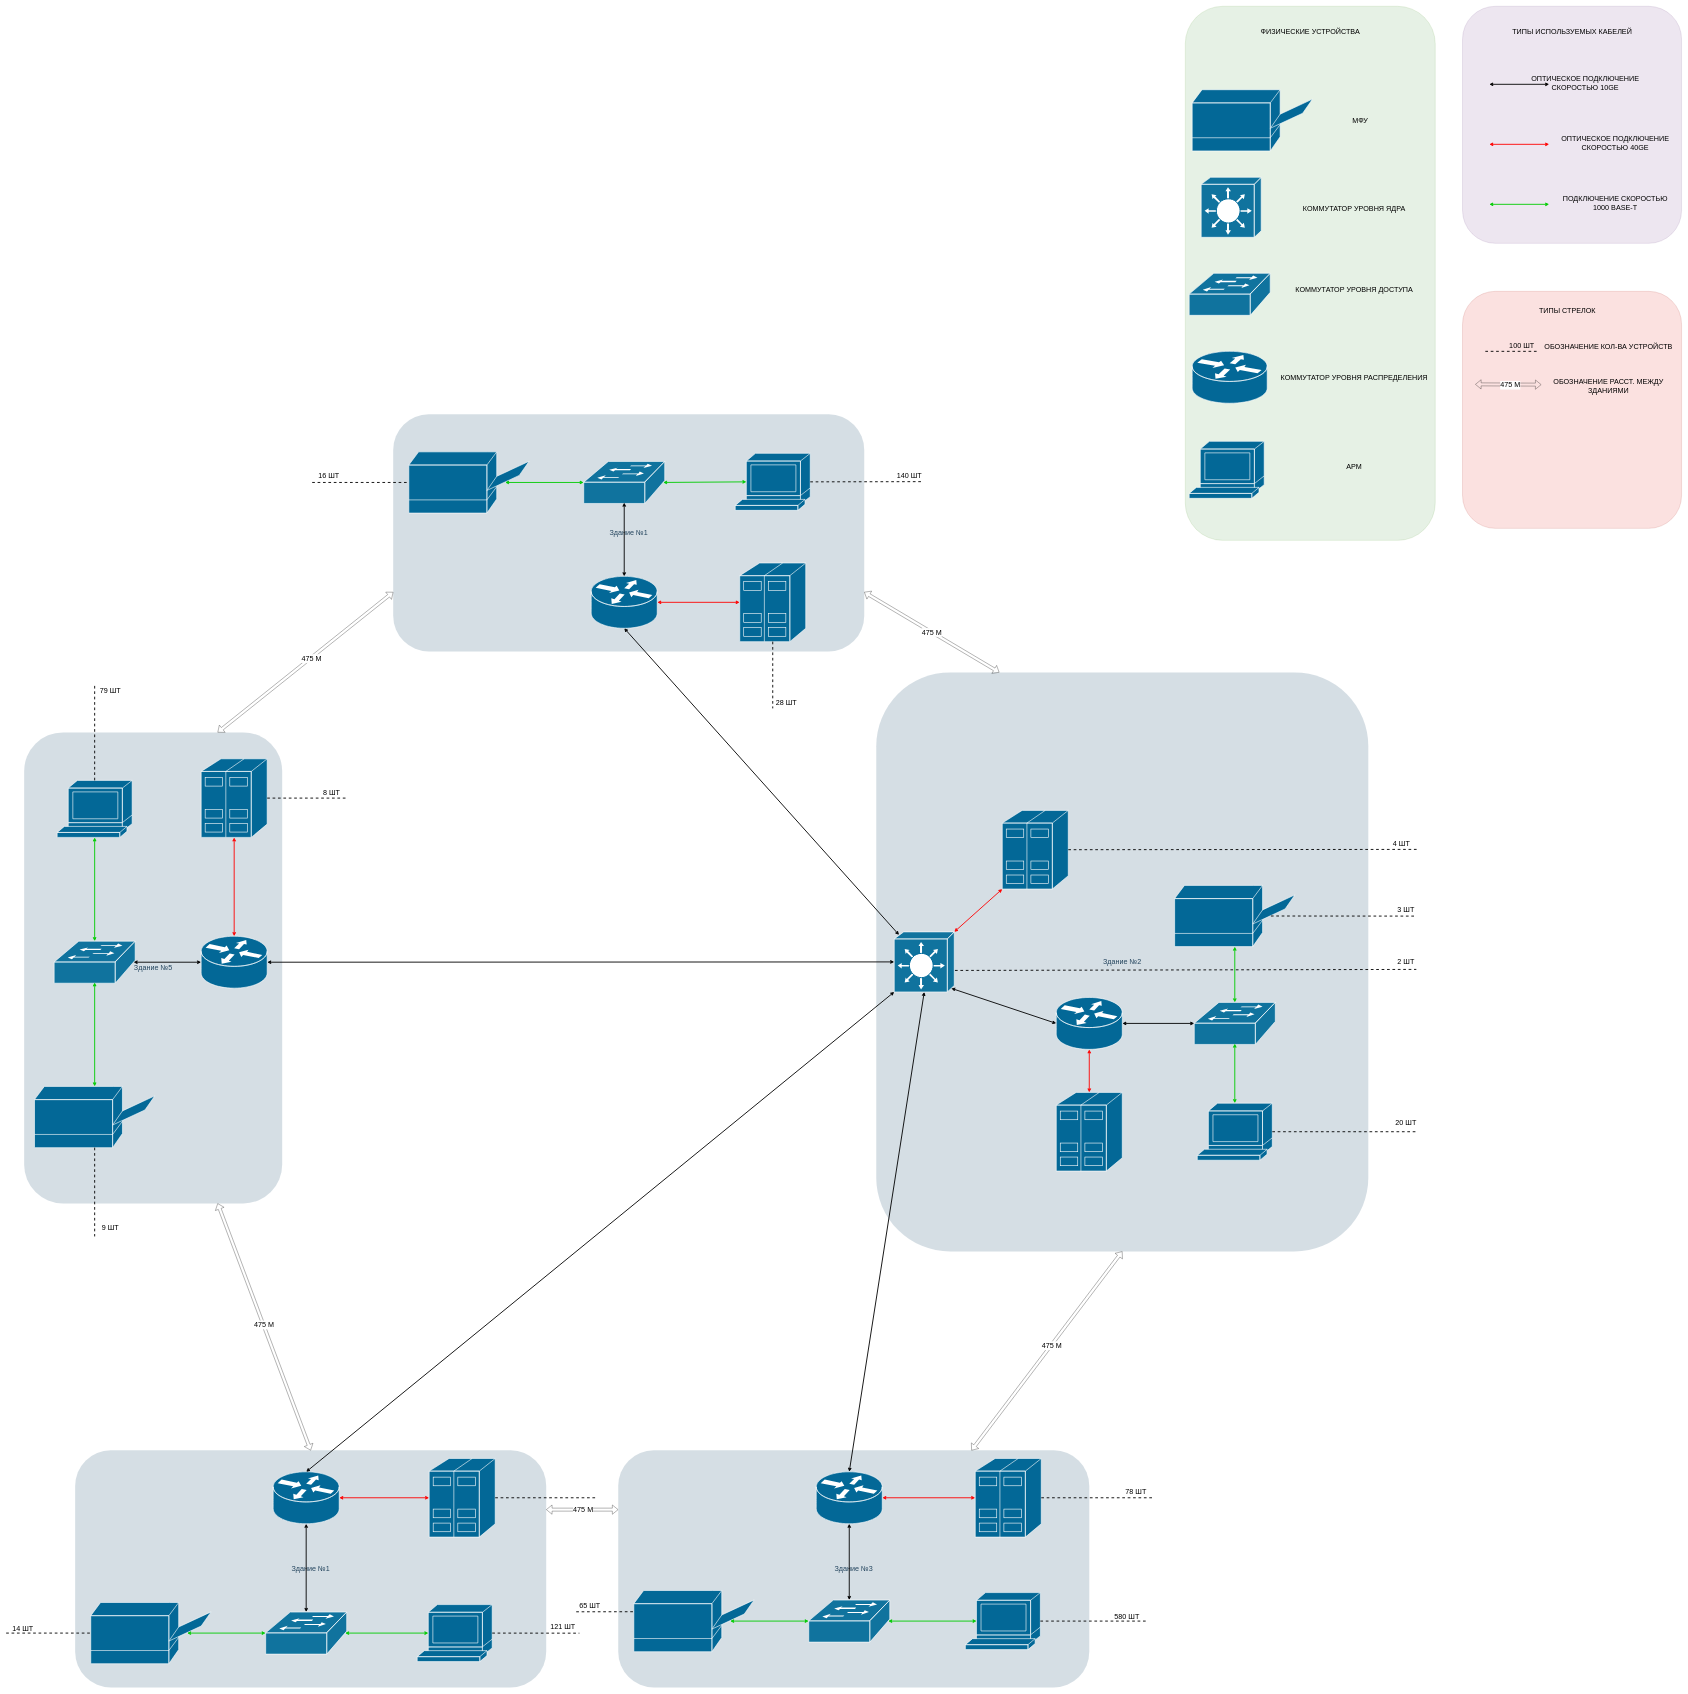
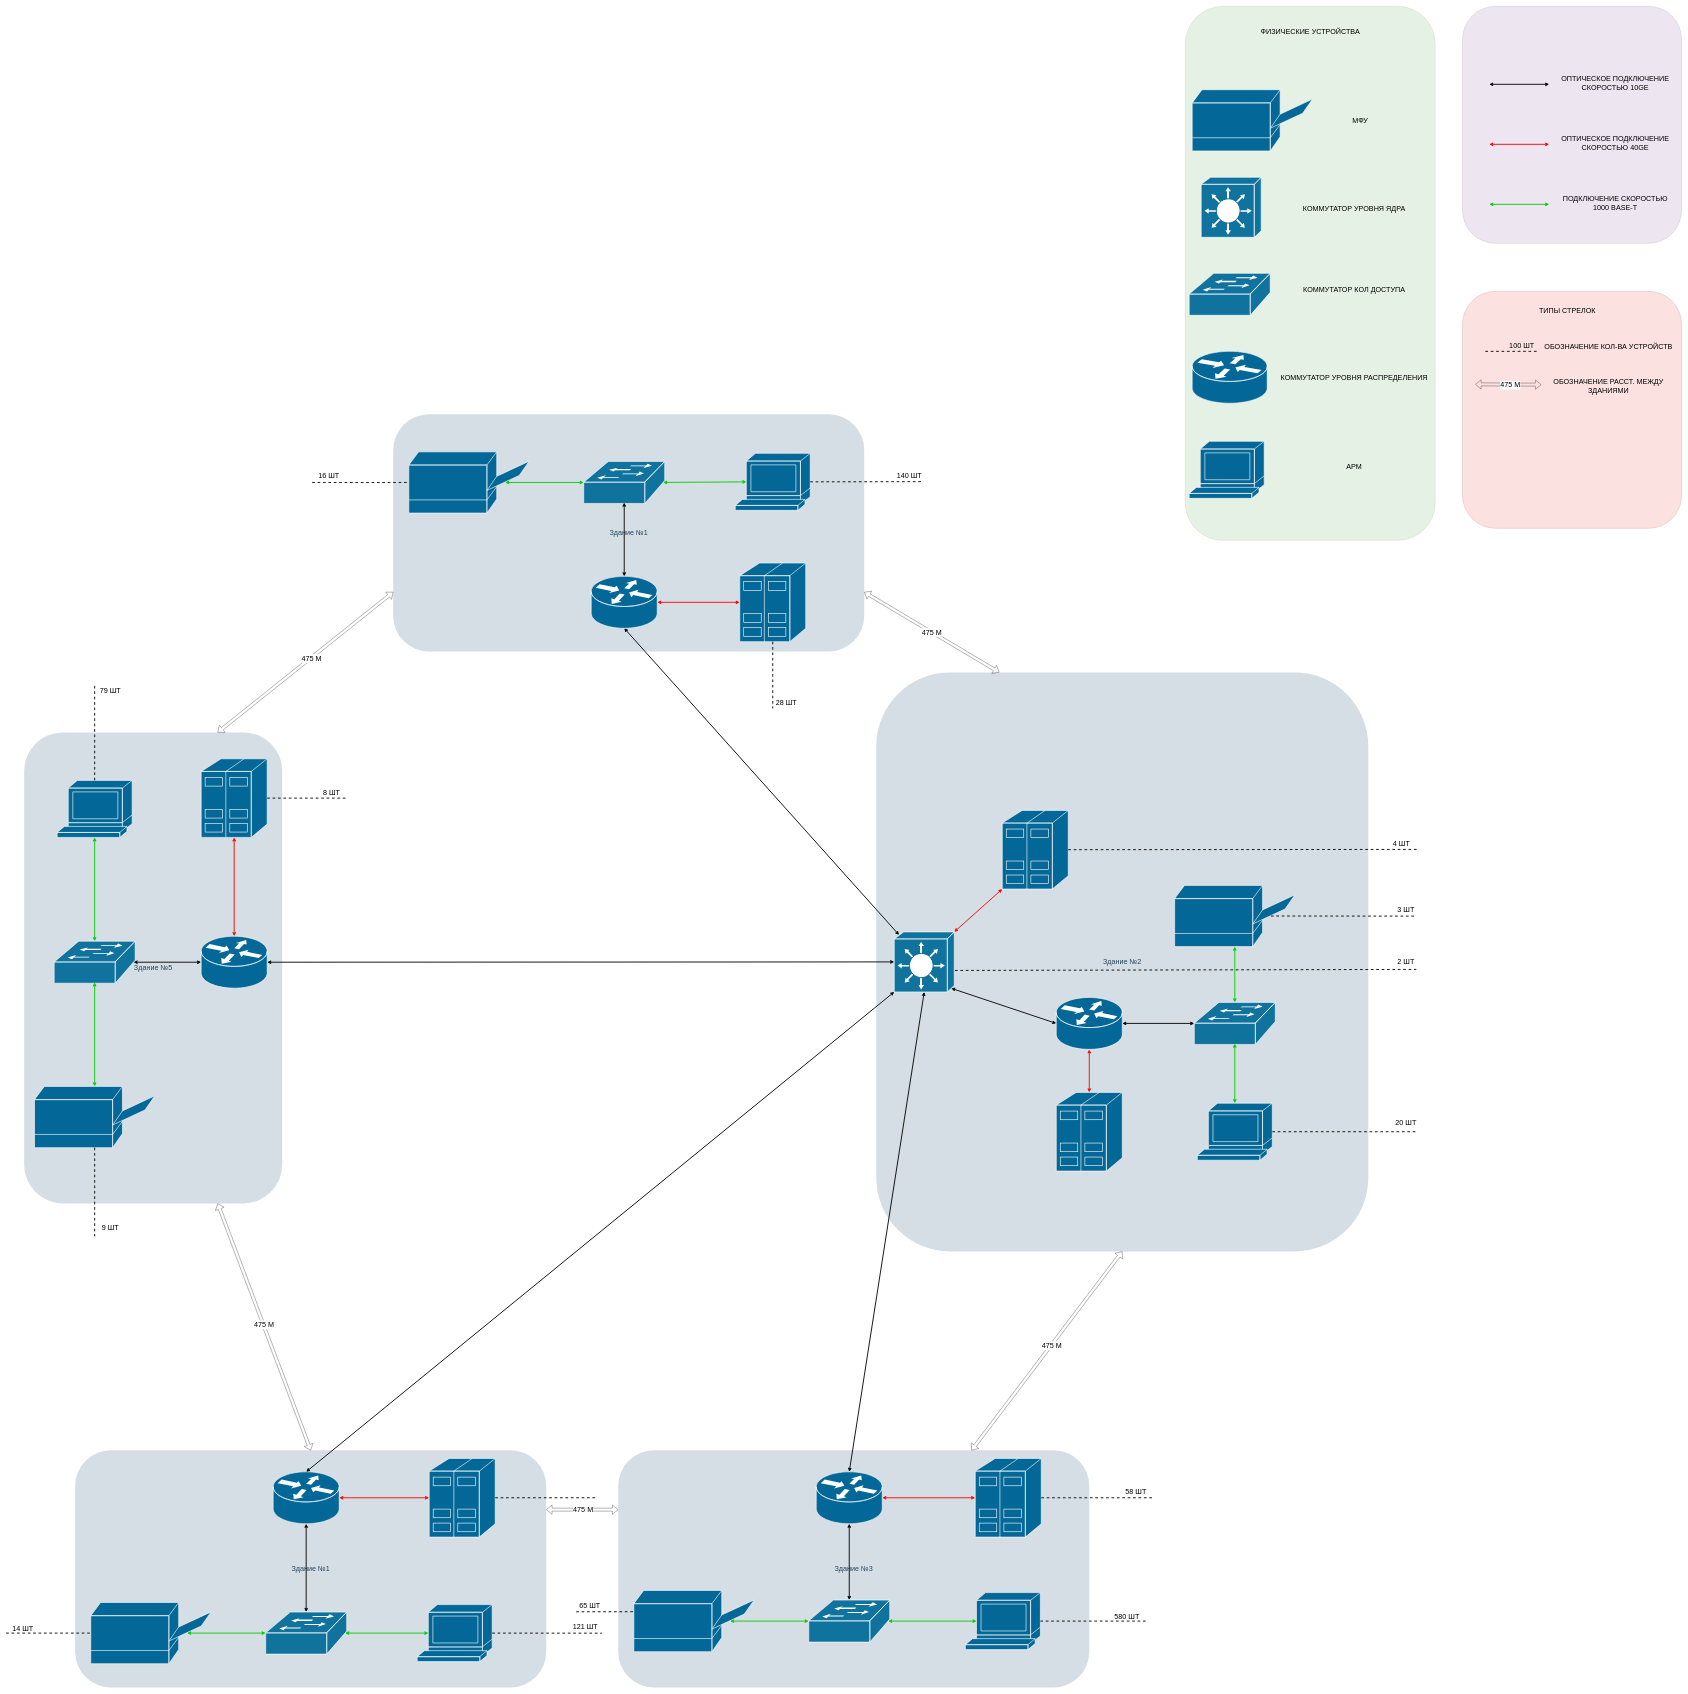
node "ТИПЫ ИСПОЛЬЗУЕМЫХ КАБЕЛЕЙ": removed
node "ОПТИЧЕСКОЕ ПОДКЛЮЧЕНИЕ СКОРОСТЬЮ 10GE": moved (1585, 83) -> (1615, 83)
node "КОММУТАТОР УРОВНЯ ДОСТУПА": label "КОММУТАТОР УРОВНЯ ДОСТУПА" -> "КОММУТАТОР КОЛ ДОСТУПА"
node "78 ШТ": label "78 ШТ" -> "58 ШТ"
node "121 ШТ": moved (563, 1626) -> (585, 1626)
